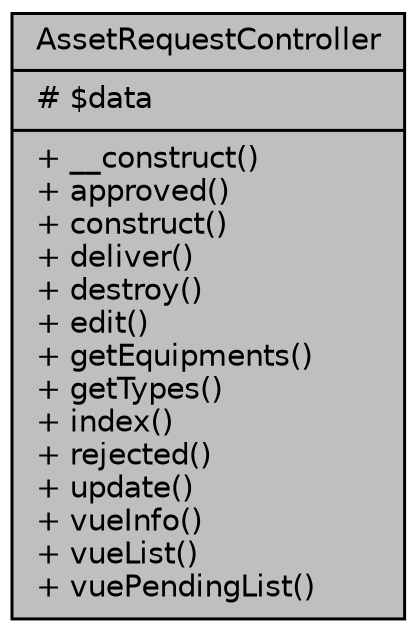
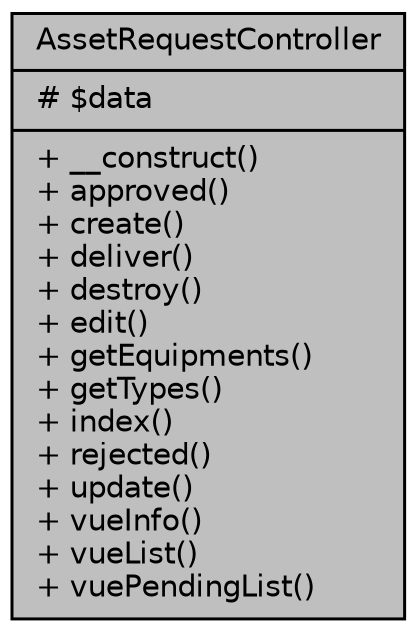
node "AssetRequestController": text "+ construct()" -> "+ create()"
